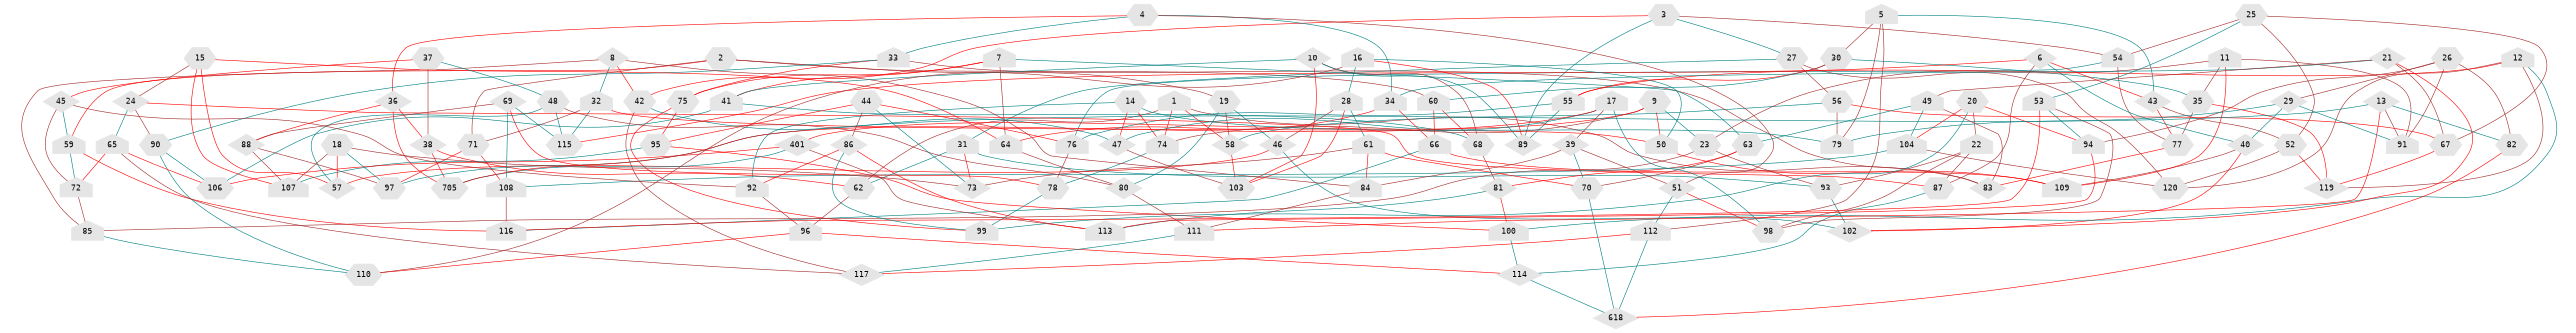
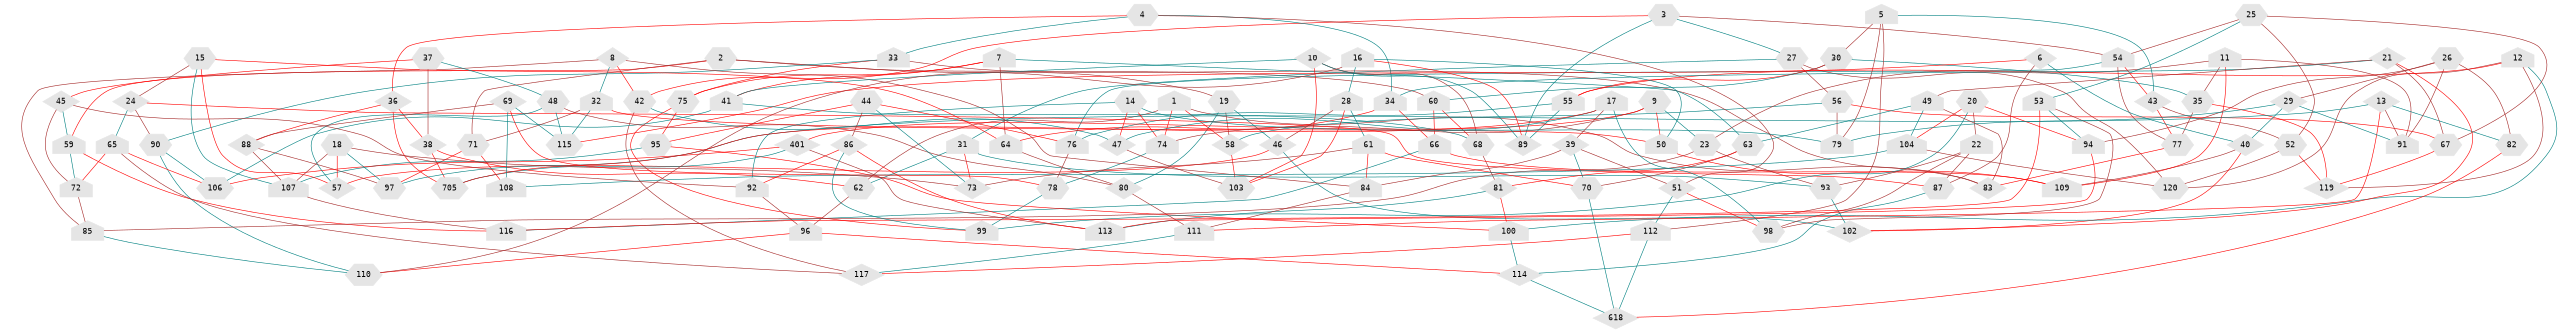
edge "6" -- "43": now "54" -- "43"
edge "15" -- "107": color red -> teal
edge "108" -- "116": now "107" -- "116"
